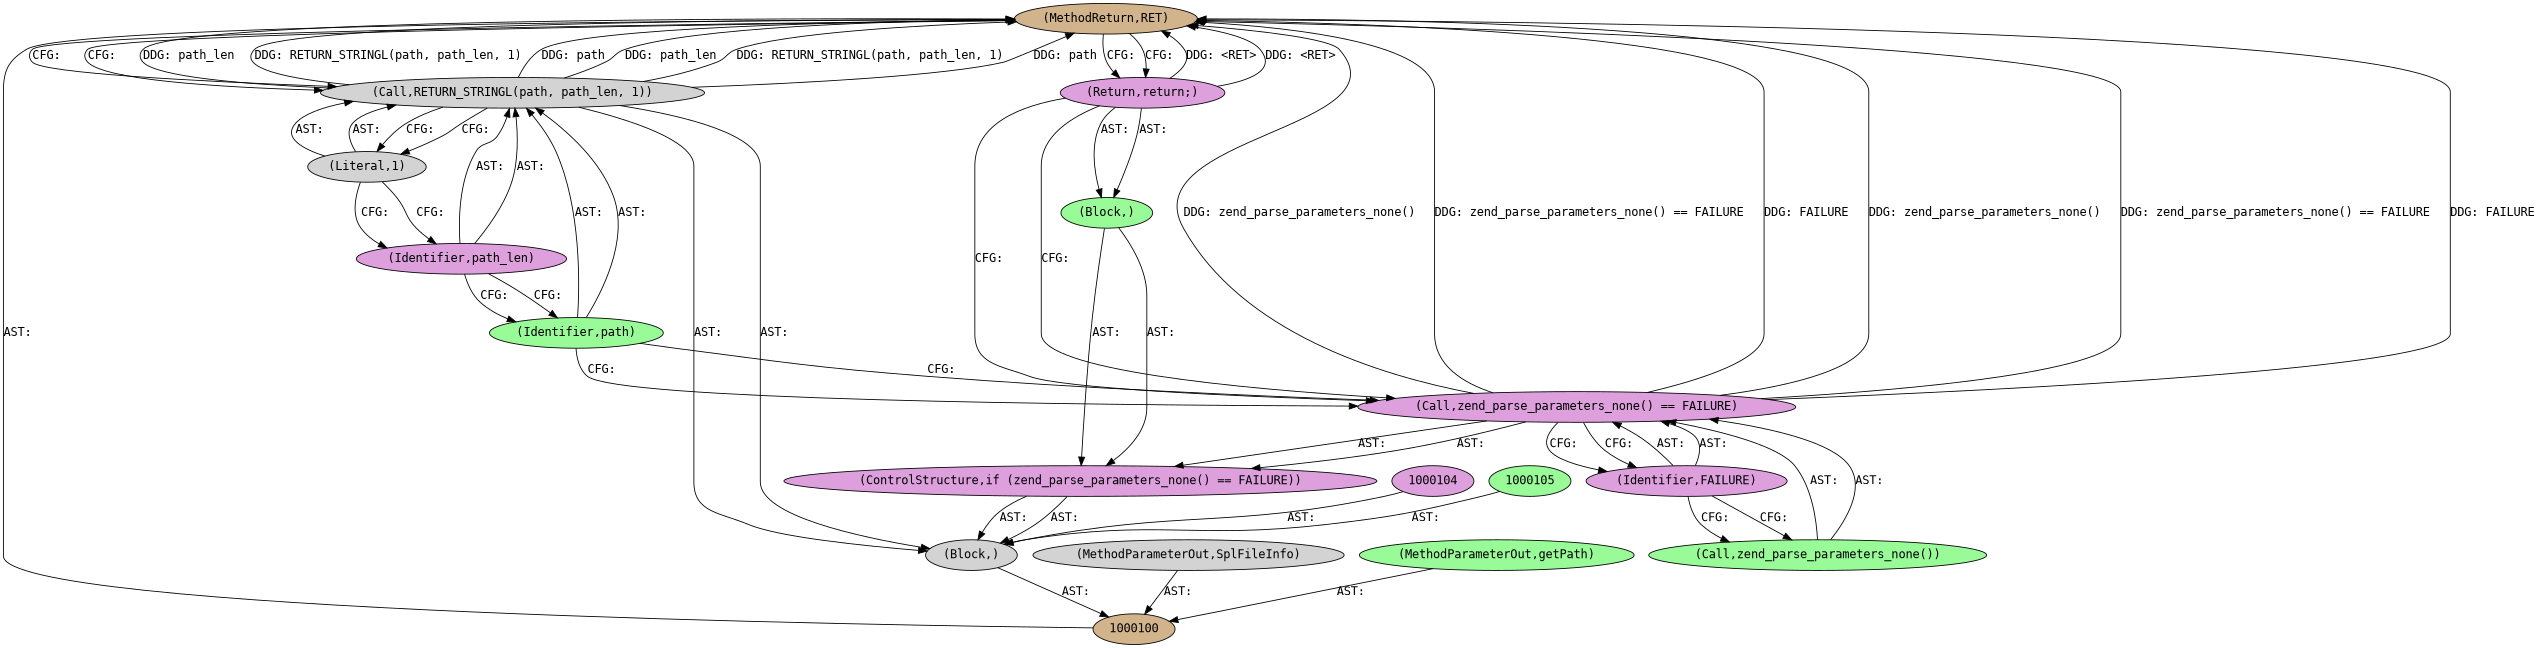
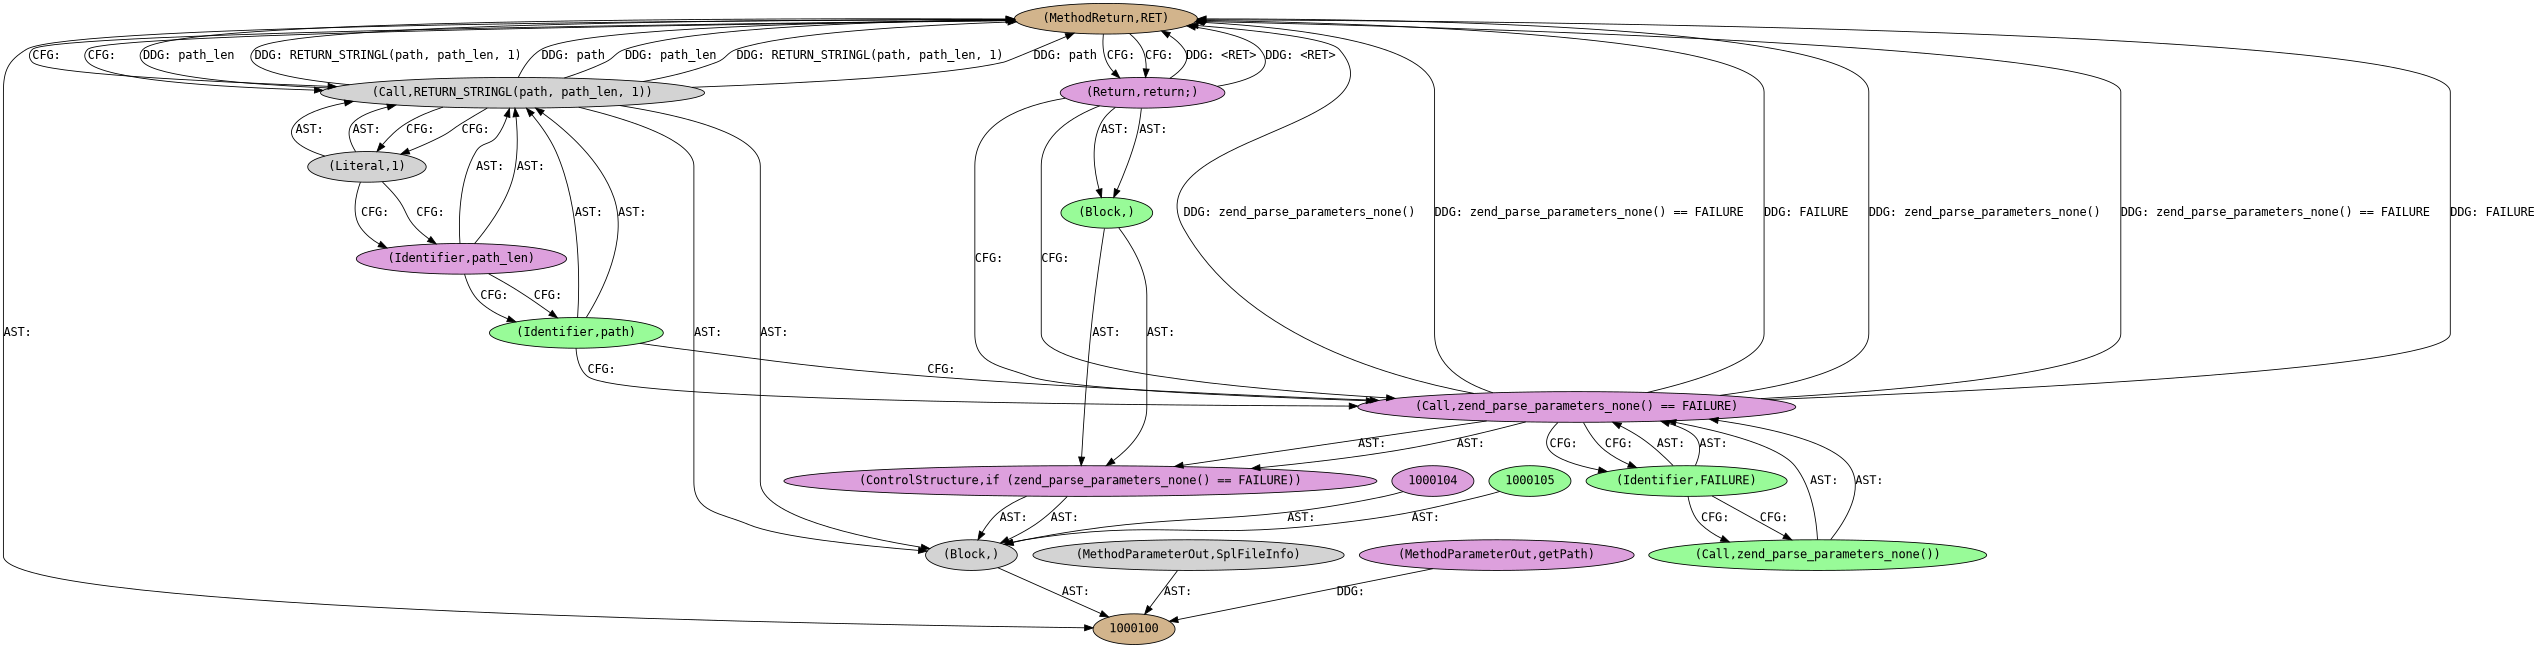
edge "1000100" -> "(MethodReturn,RET)": reversed
node "(Identifier,FAILURE)": fillcolor plum -> palegreen
node "(MethodParameterOut,getPath)": fillcolor palegreen -> plum
edge "(MethodParameterOut,getPath)" -> "1000100": label "AST: " -> "DDG: "
